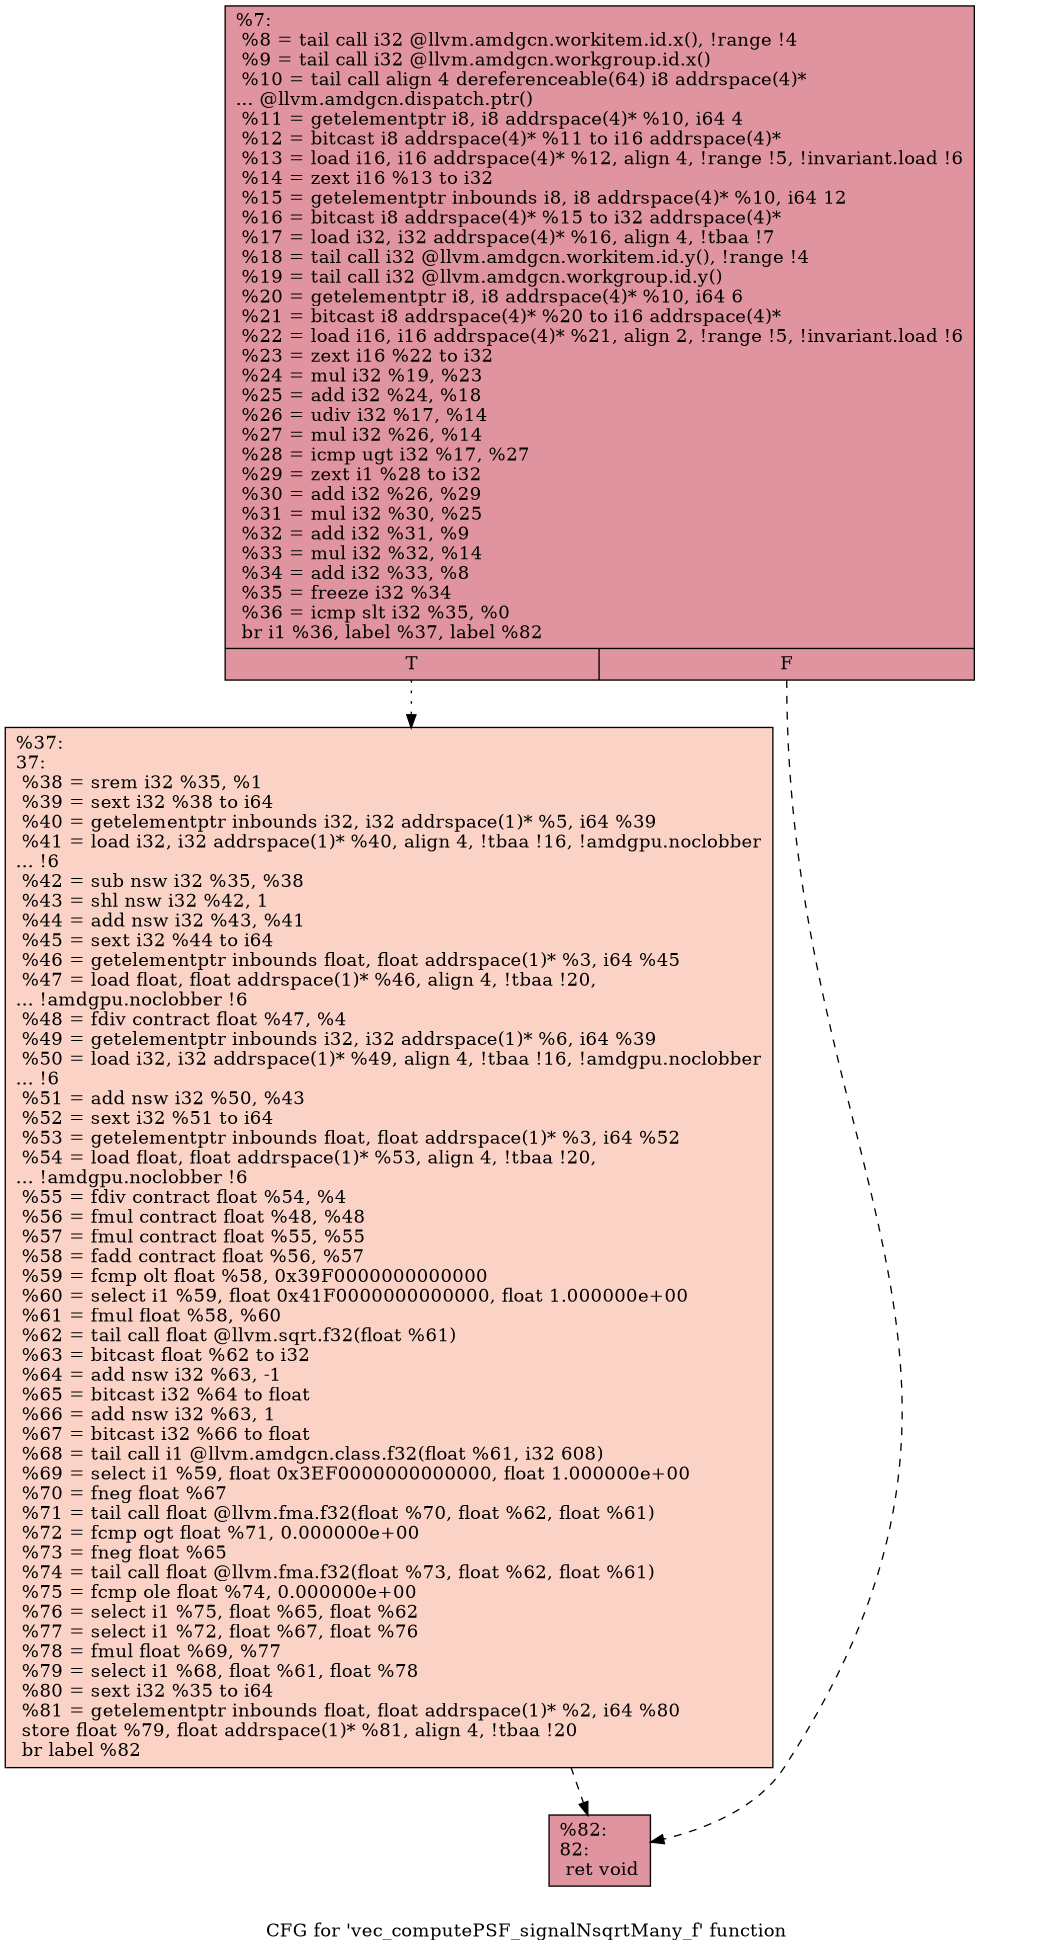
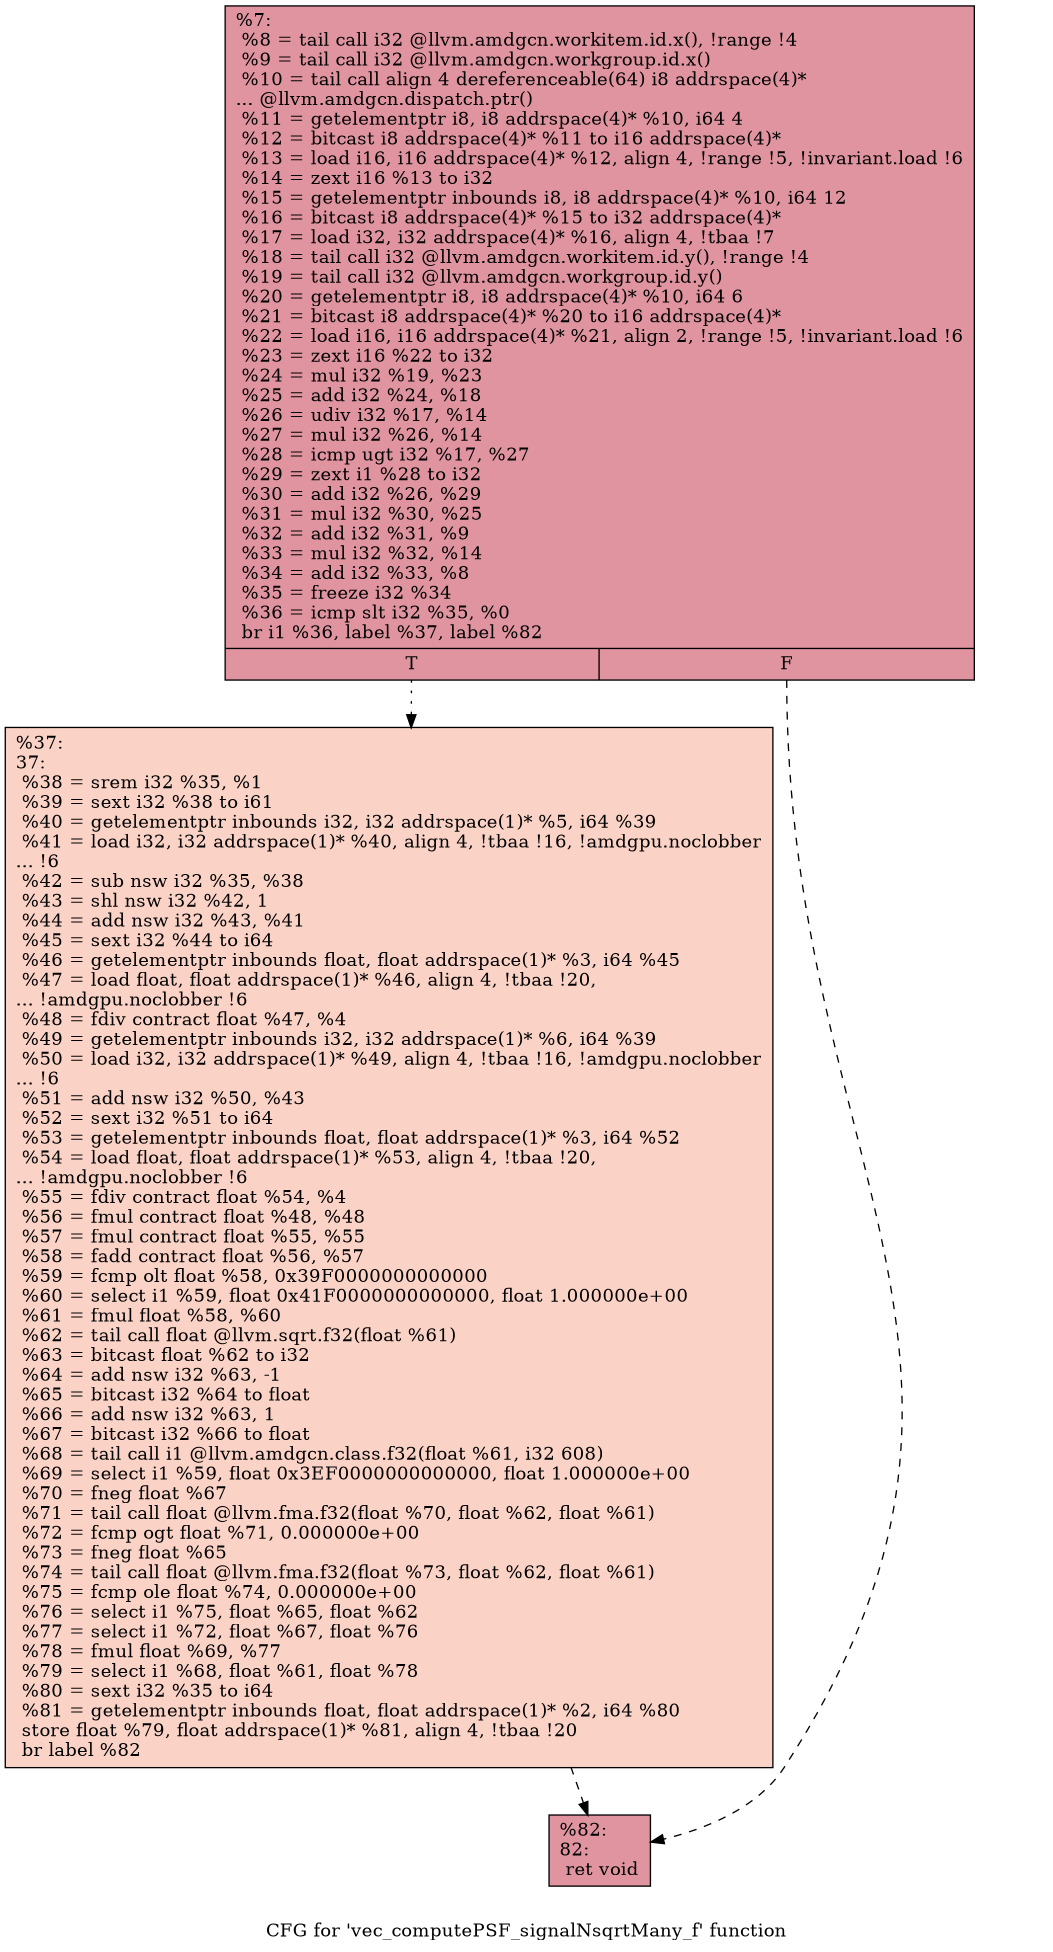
node "%37:": text "%39 = sext i32 %38 to i64" -> "%39 = sext i32 %38 to i61"
